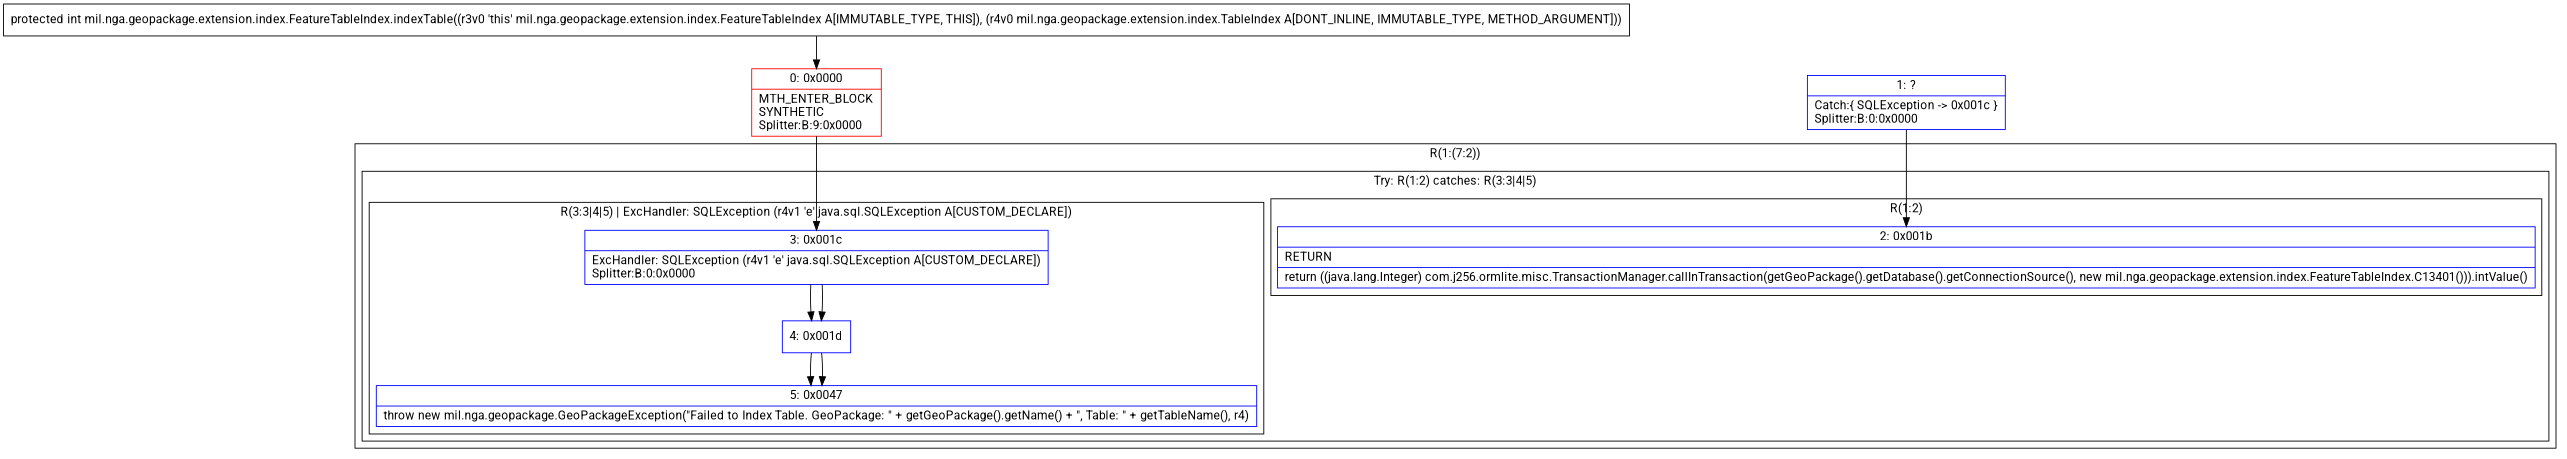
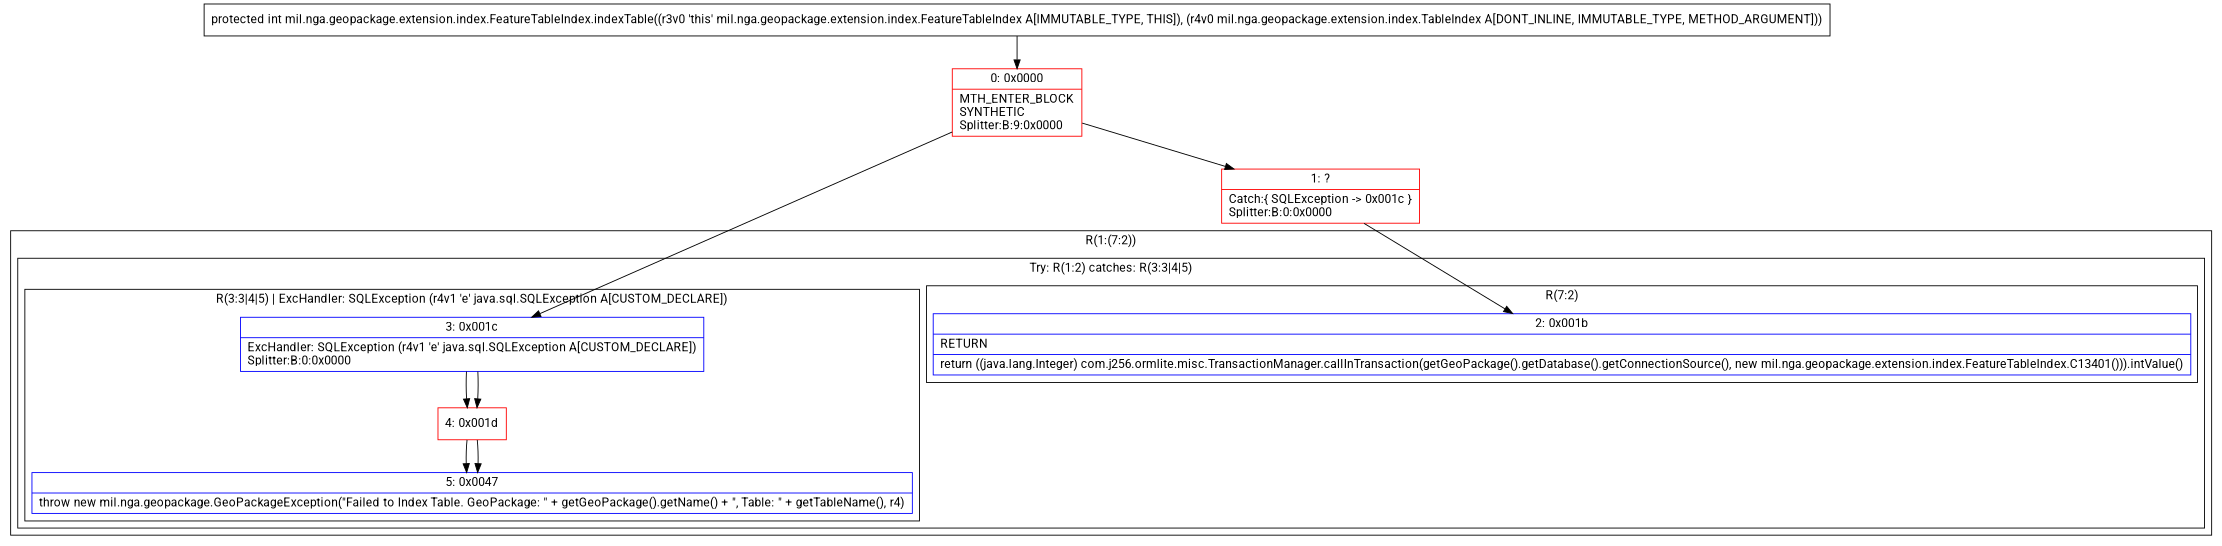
node "1: ?": color blue -> red
edge "0: 0x0000" -> "1: ?": added
cluster "R(1:2)": label "R(1:2)" -> "R(7:2)"
node "4: 0x001d": color blue -> red
